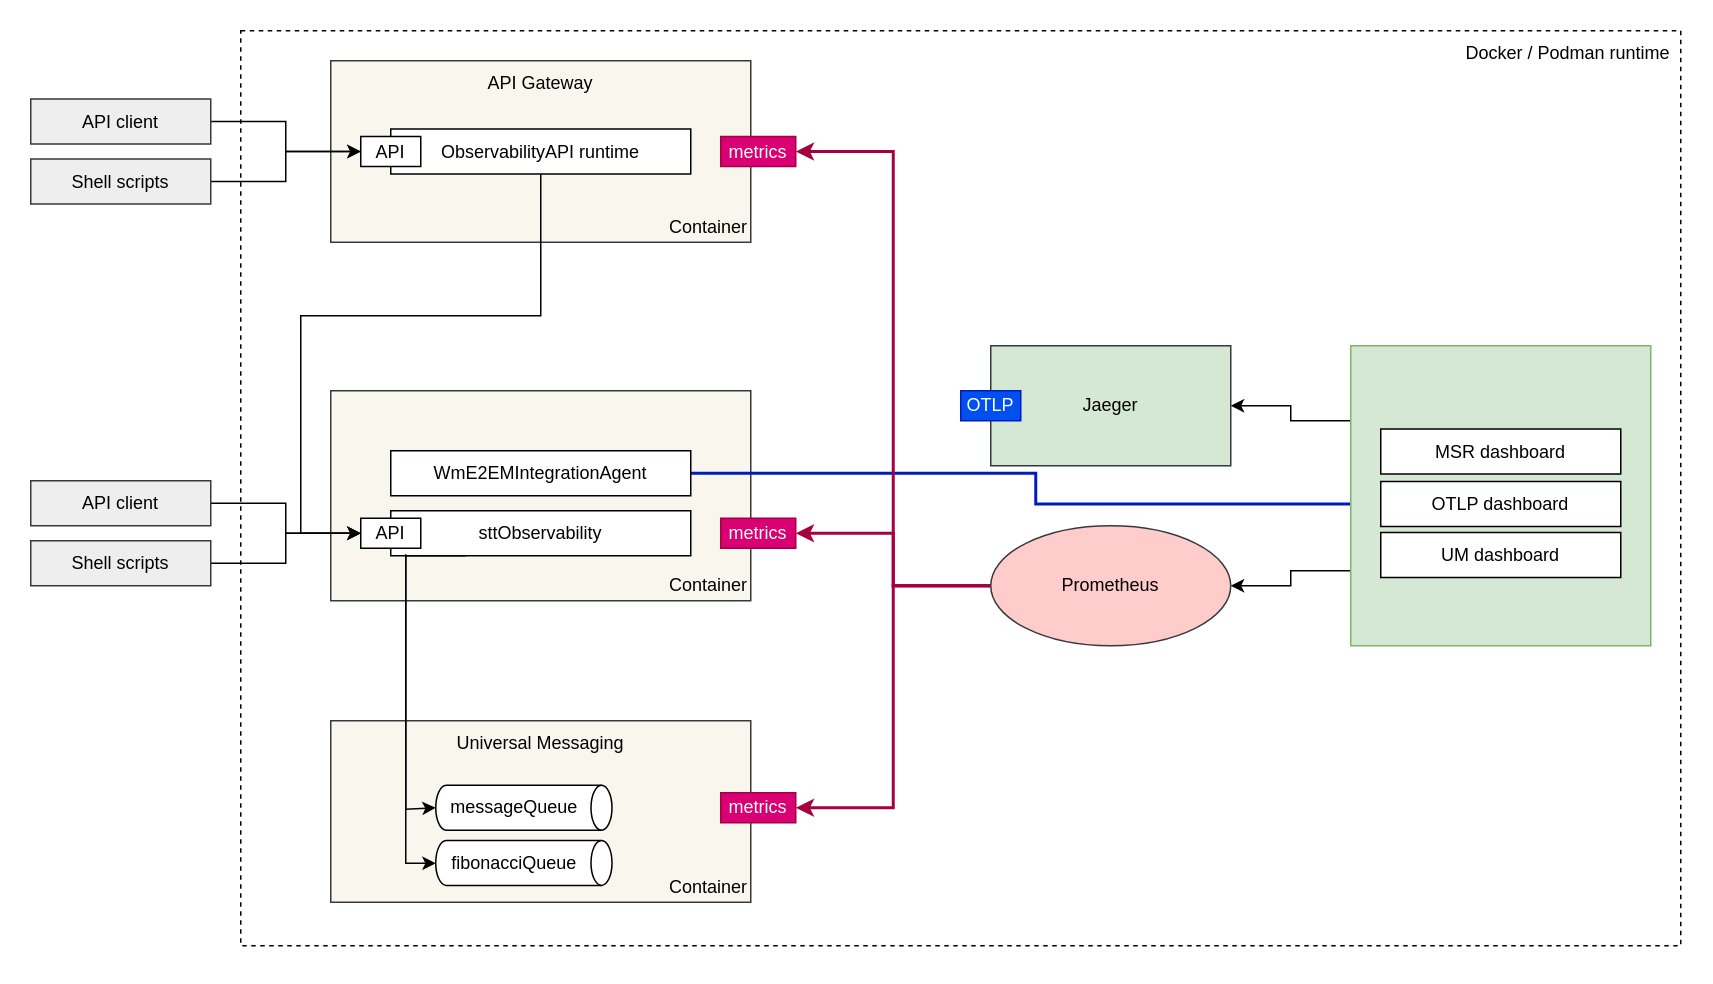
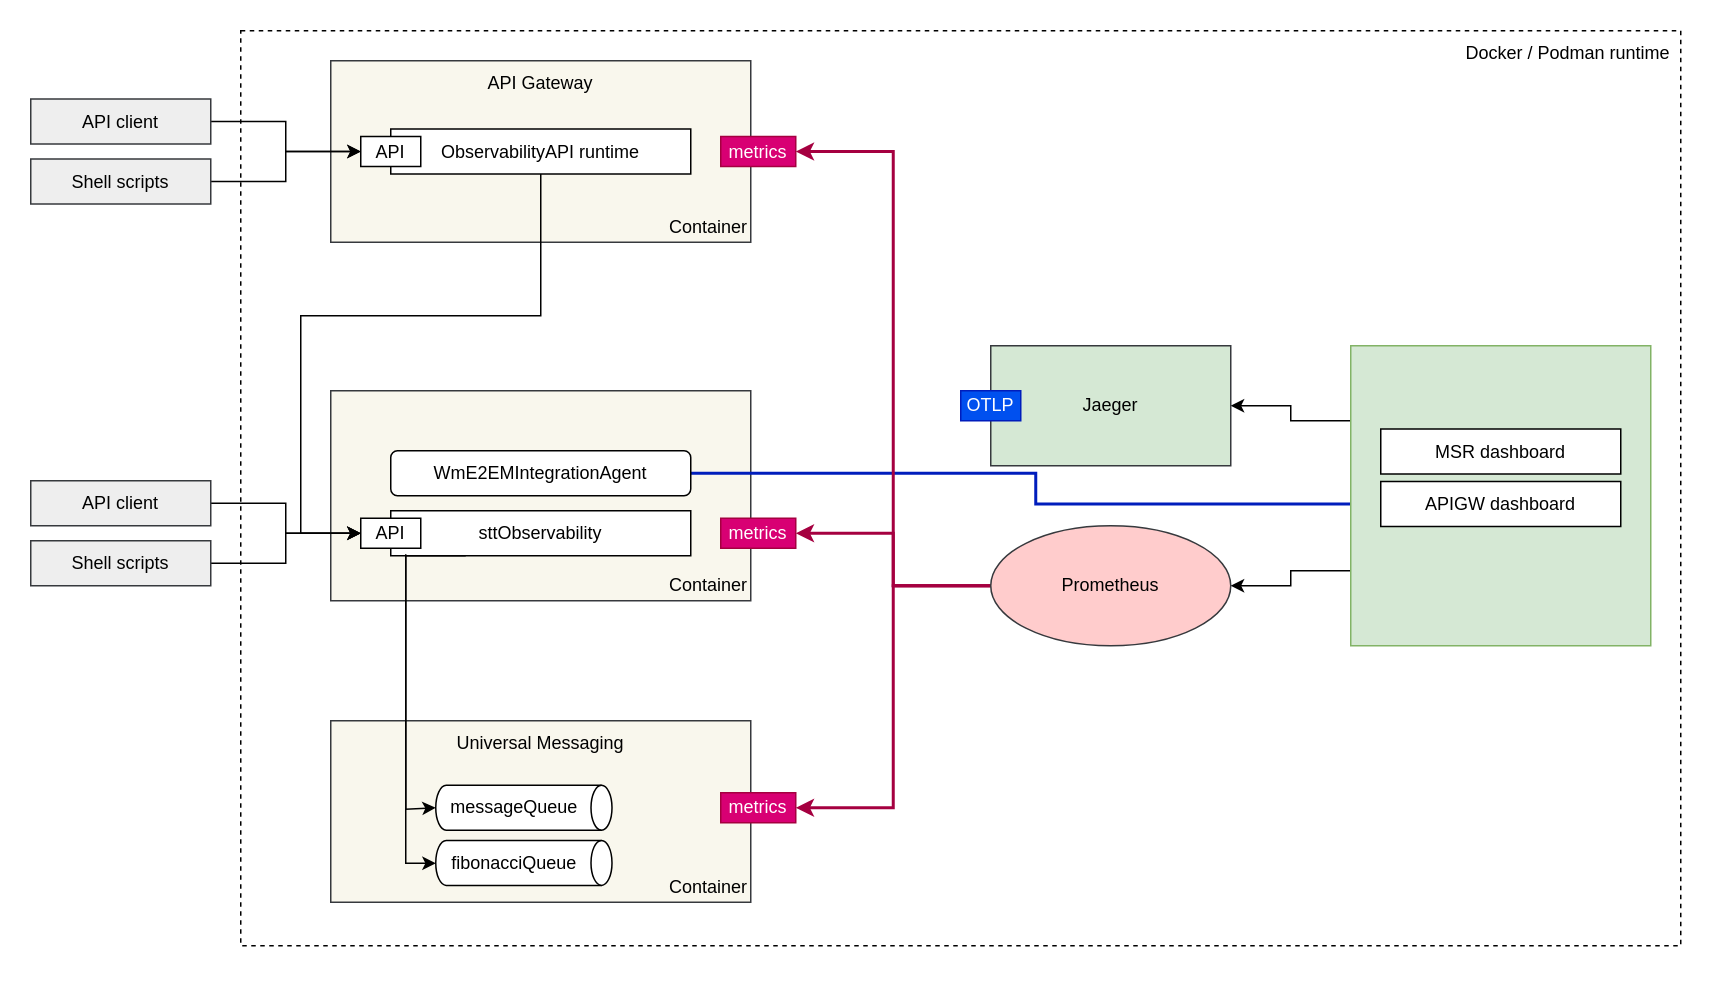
node "WmE2EMIntegrationAgent": shape rectangle -> rounded rectangle
node "OTLP dashboard": label "OTLP dashboard" -> "APIGW dashboard"
node "UM dashboard": removed
